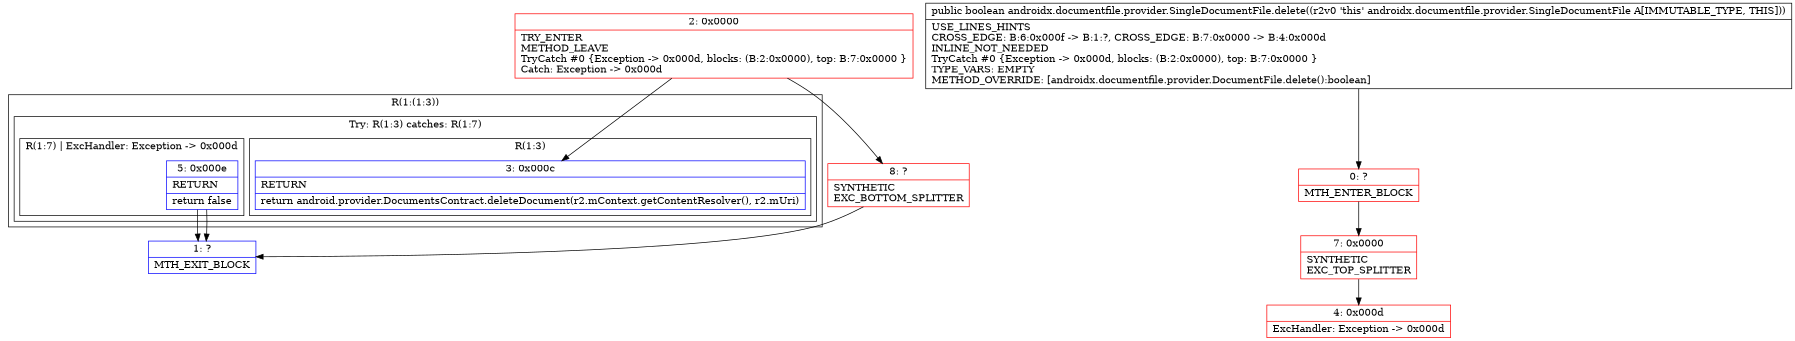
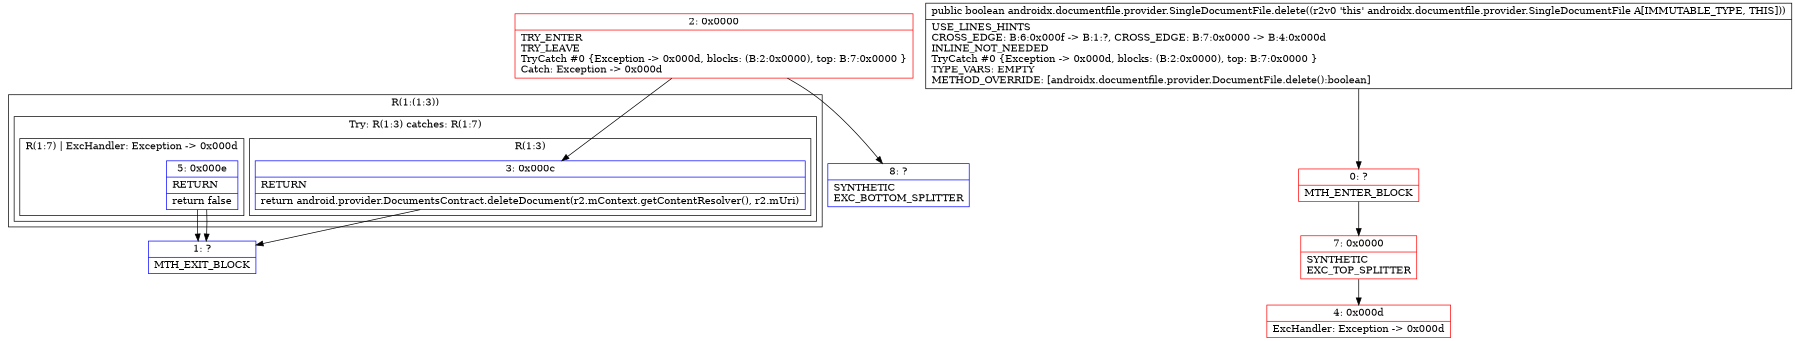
node "2: 0x0000": text "METHOD_LEAVE" -> "TRY_LEAVE"
node "8: ?": color red -> blue
edge "8: ?" -> "1: ?": now "3: 0x000c" -> "1: ?"
